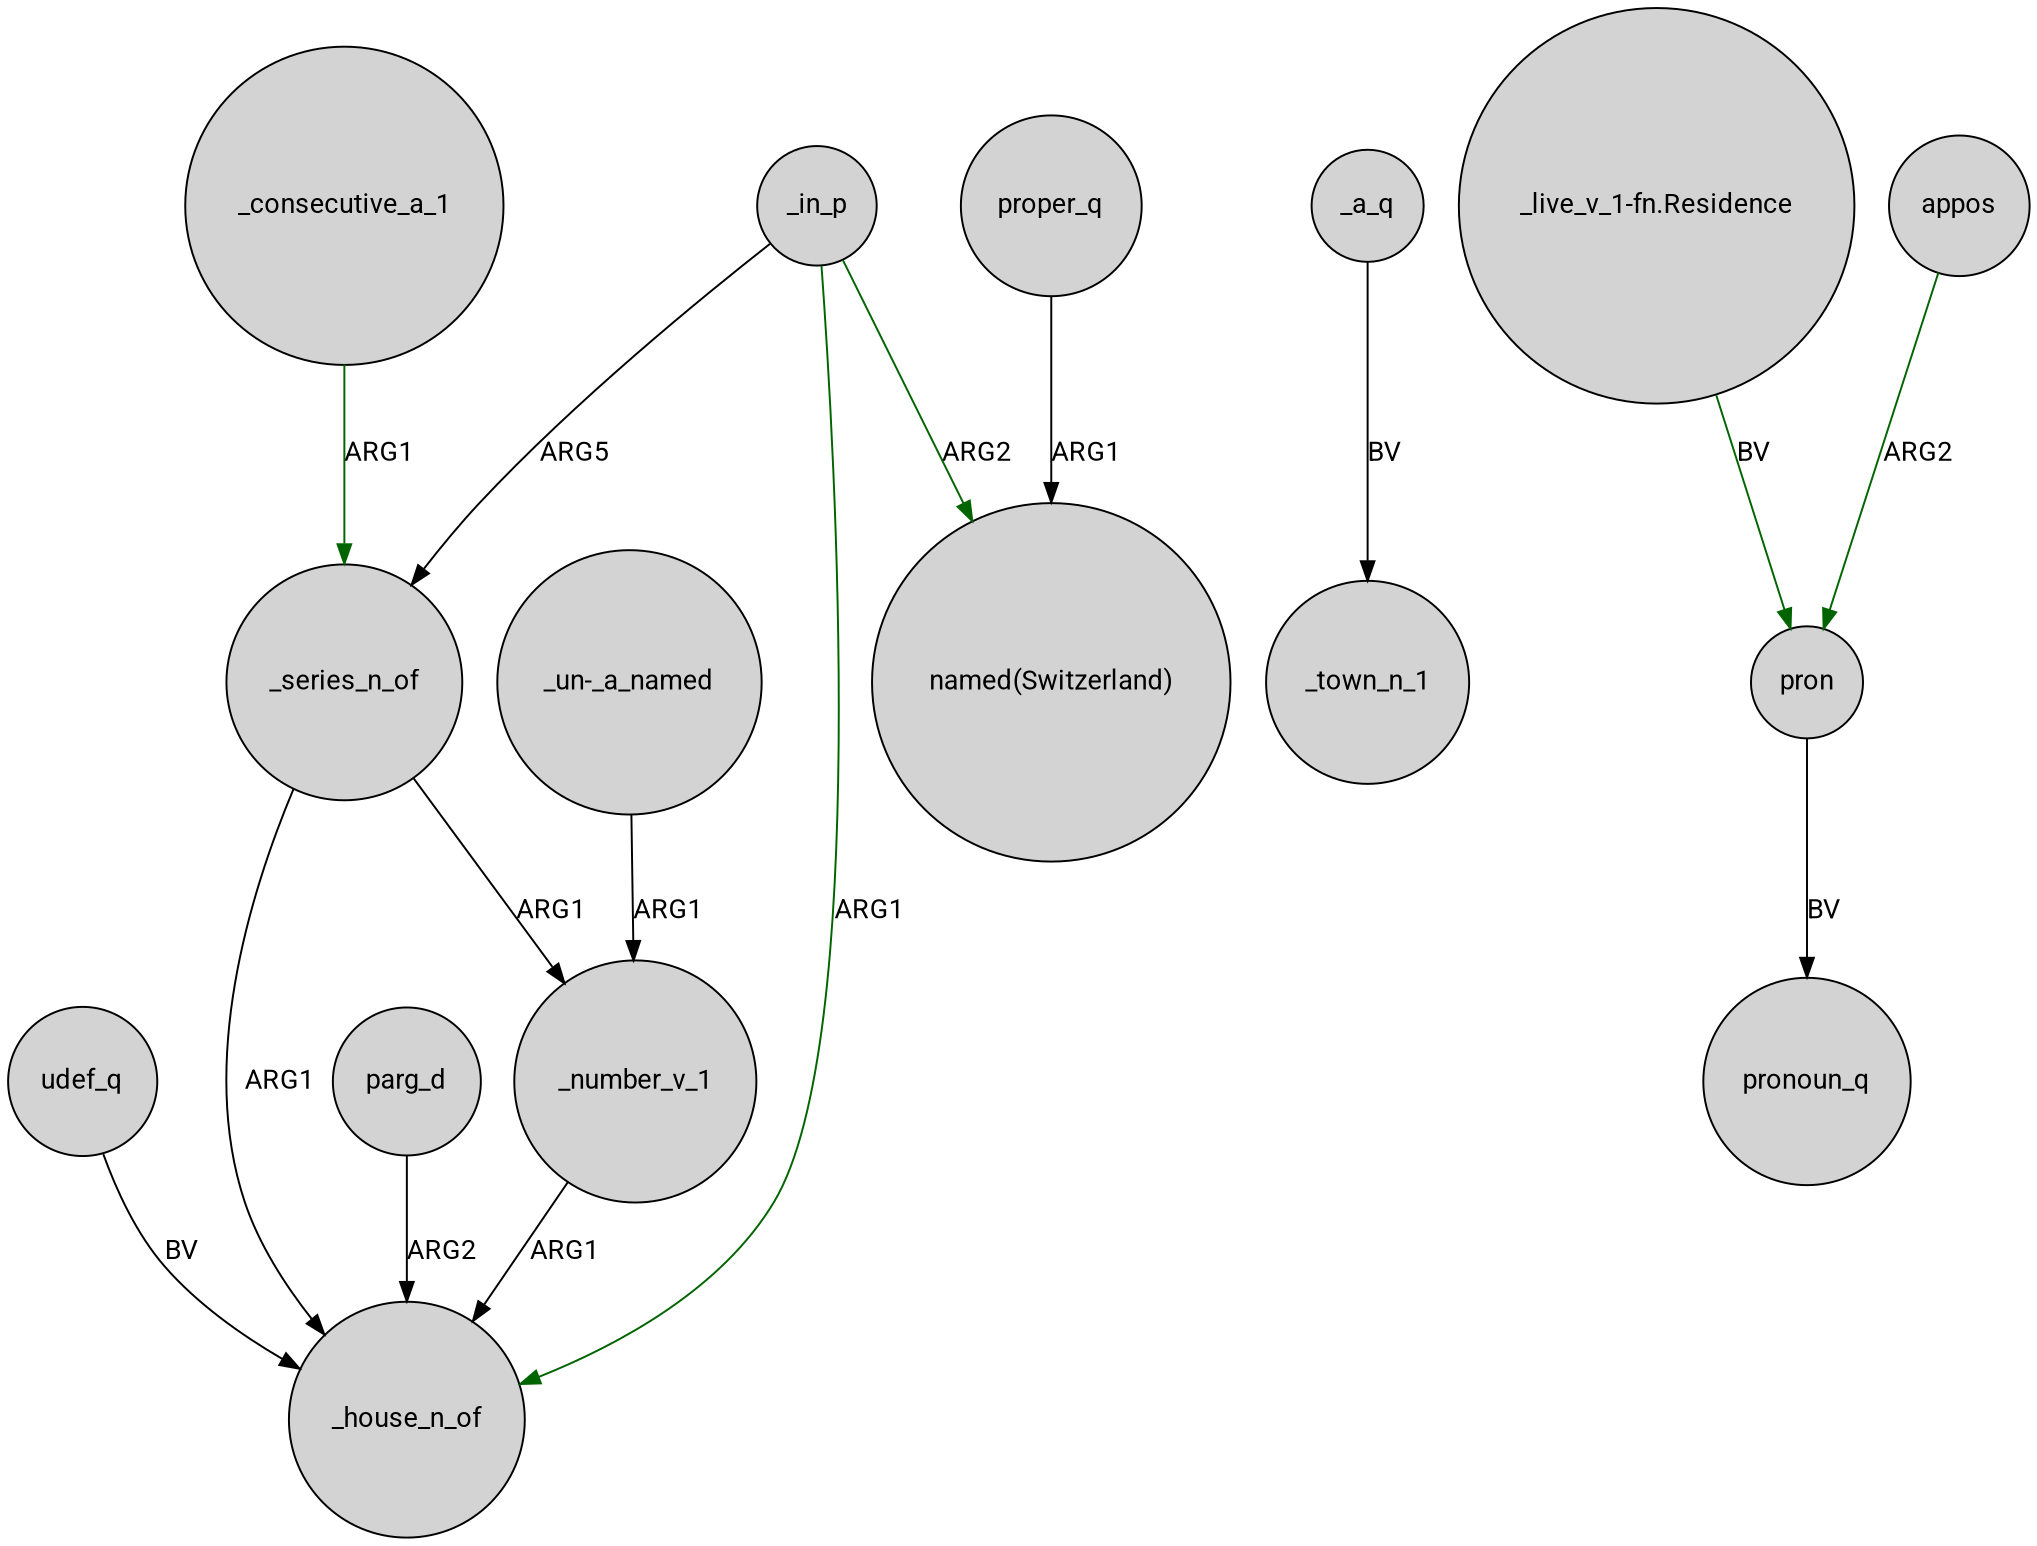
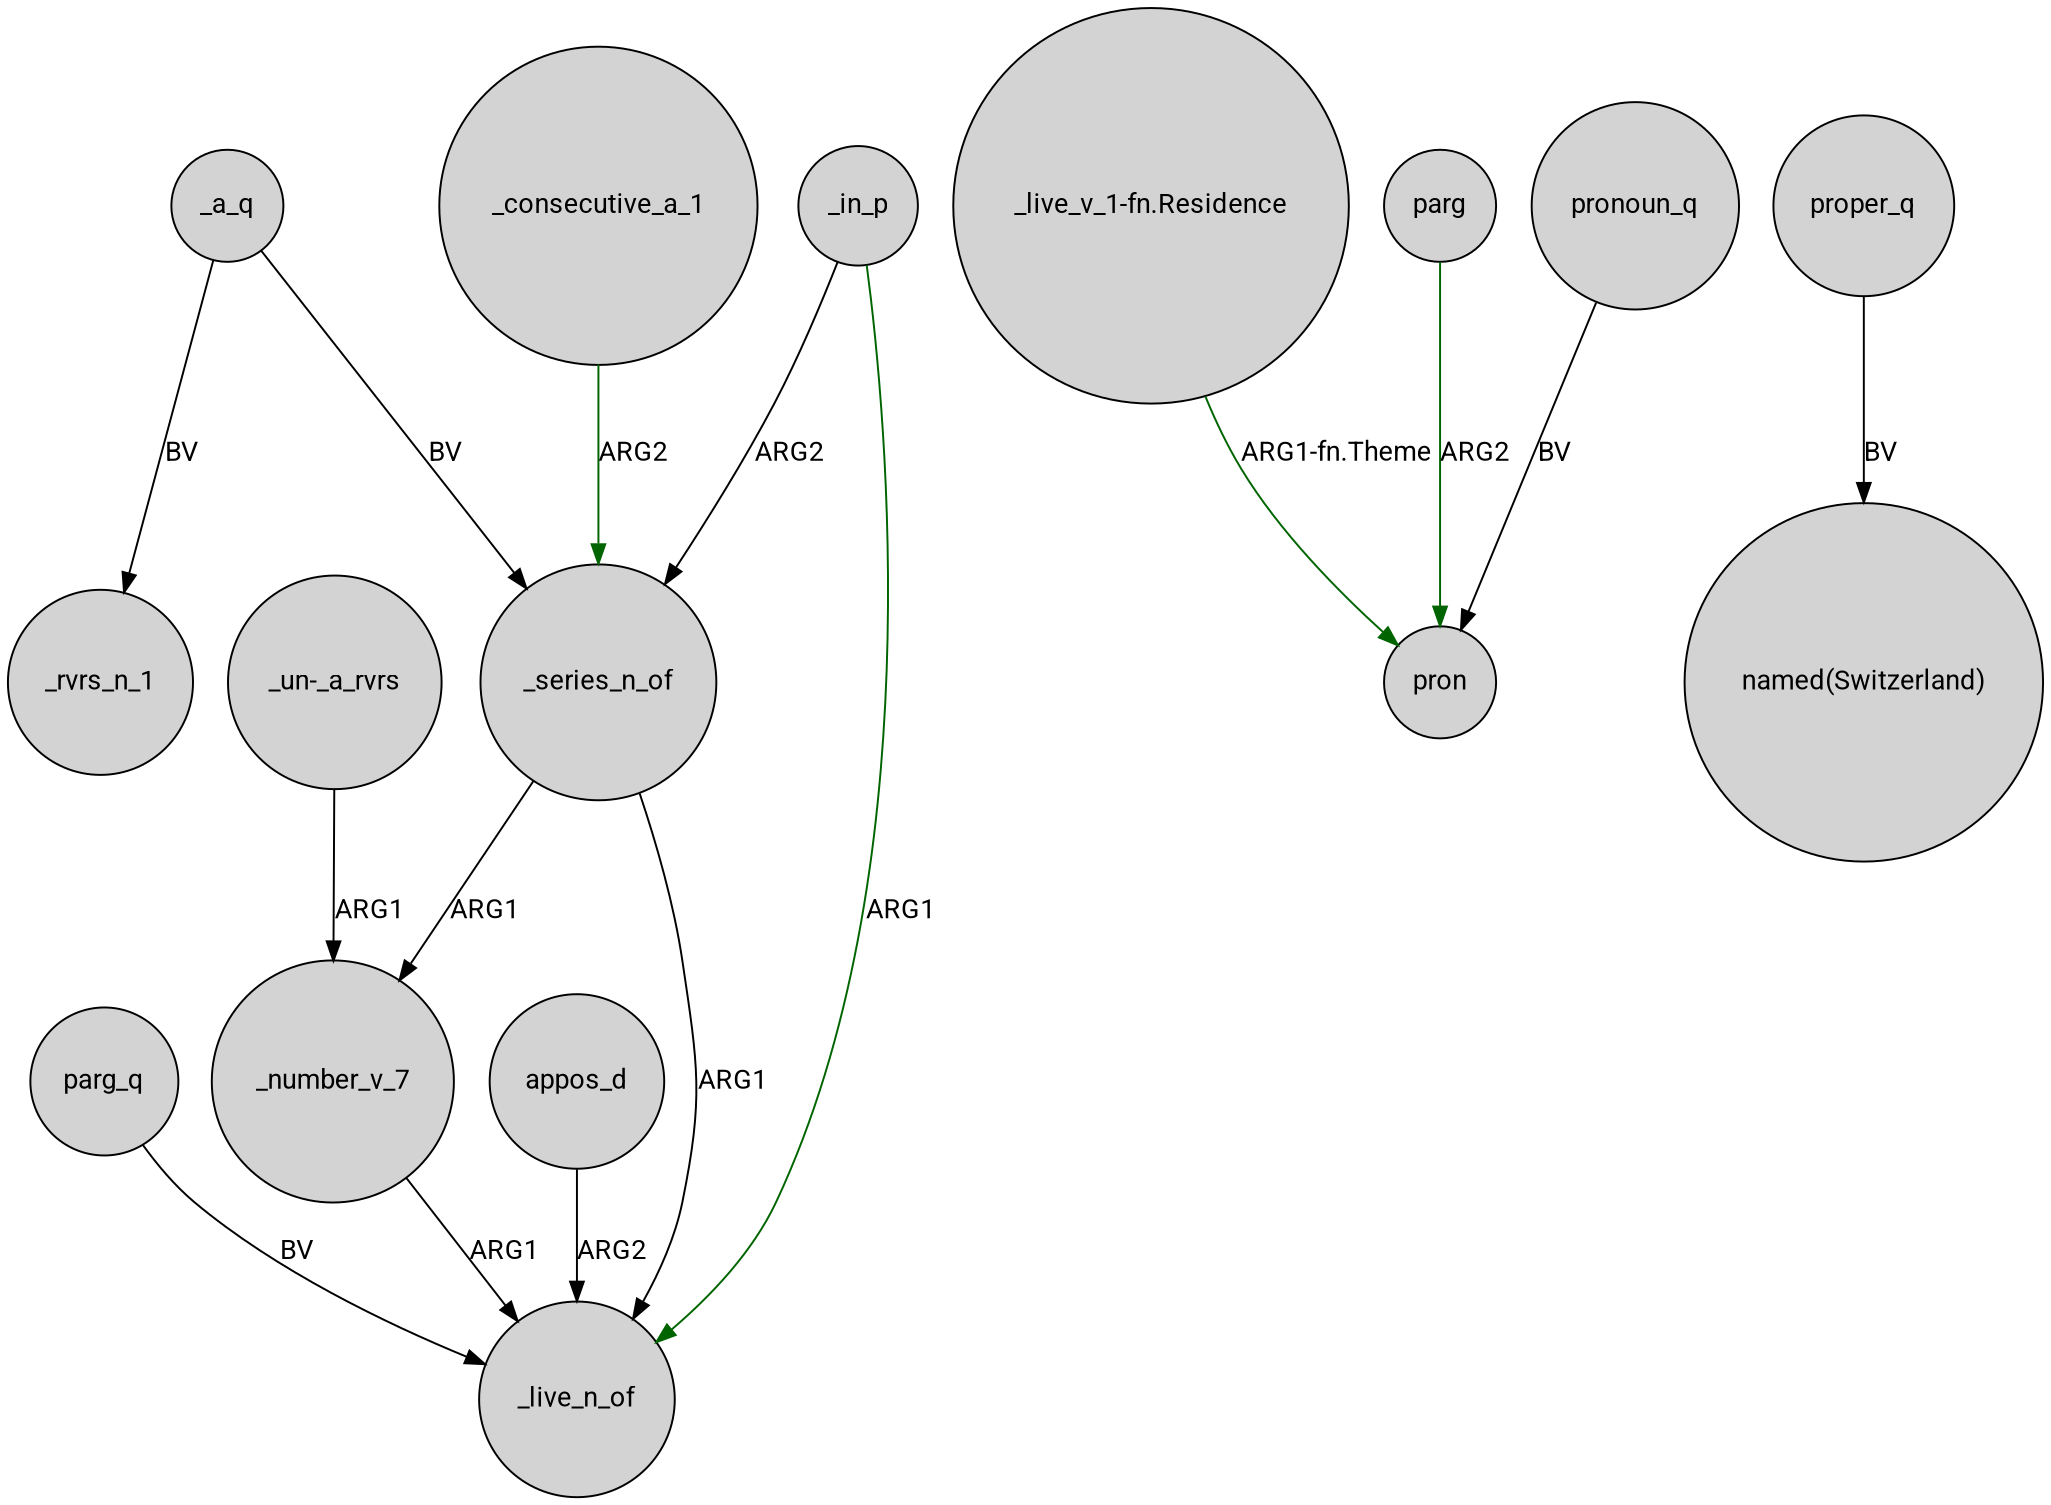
node "appos": label "appos" -> "parg"
edge "_in_p" -> "named(Switzerland)": removed, label "ARG2"
edge "_a_q" -> "_series_n_of": added, label "BV"
edge "_consecutive_a_1" -> "_series_n_of": label "ARG1" -> "ARG2"
edge "_in_p" -> "_series_n_of": label "ARG5" -> "ARG2"
edge "proper_q" -> "named(Switzerland)": label "ARG1" -> "BV"
edge "_live_v_1-fn.Residence" -> "pron": label "BV" -> "ARG1-fn.Theme"
node "_un-_a_named": label "_un-_a_named" -> "_un-_a_rvrs"
node "_town_n_1": label "_town_n_1" -> "_rvrs_n_1"
edge "pron" -> "pronoun_q": reversed
node "udef_q": label "udef_q" -> "parg_q"
node "parg_d": label "parg_d" -> "appos_d"
node "_number_v_1": label "_number_v_1" -> "_number_v_7"
node "_house_n_of": label "_house_n_of" -> "_live_n_of"
